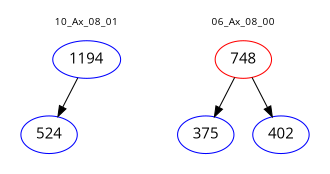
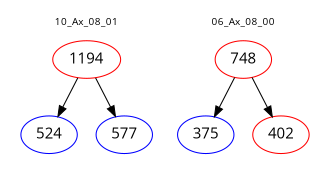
node "1194": color blue -> red
node "577": added
node "402": color blue -> red
